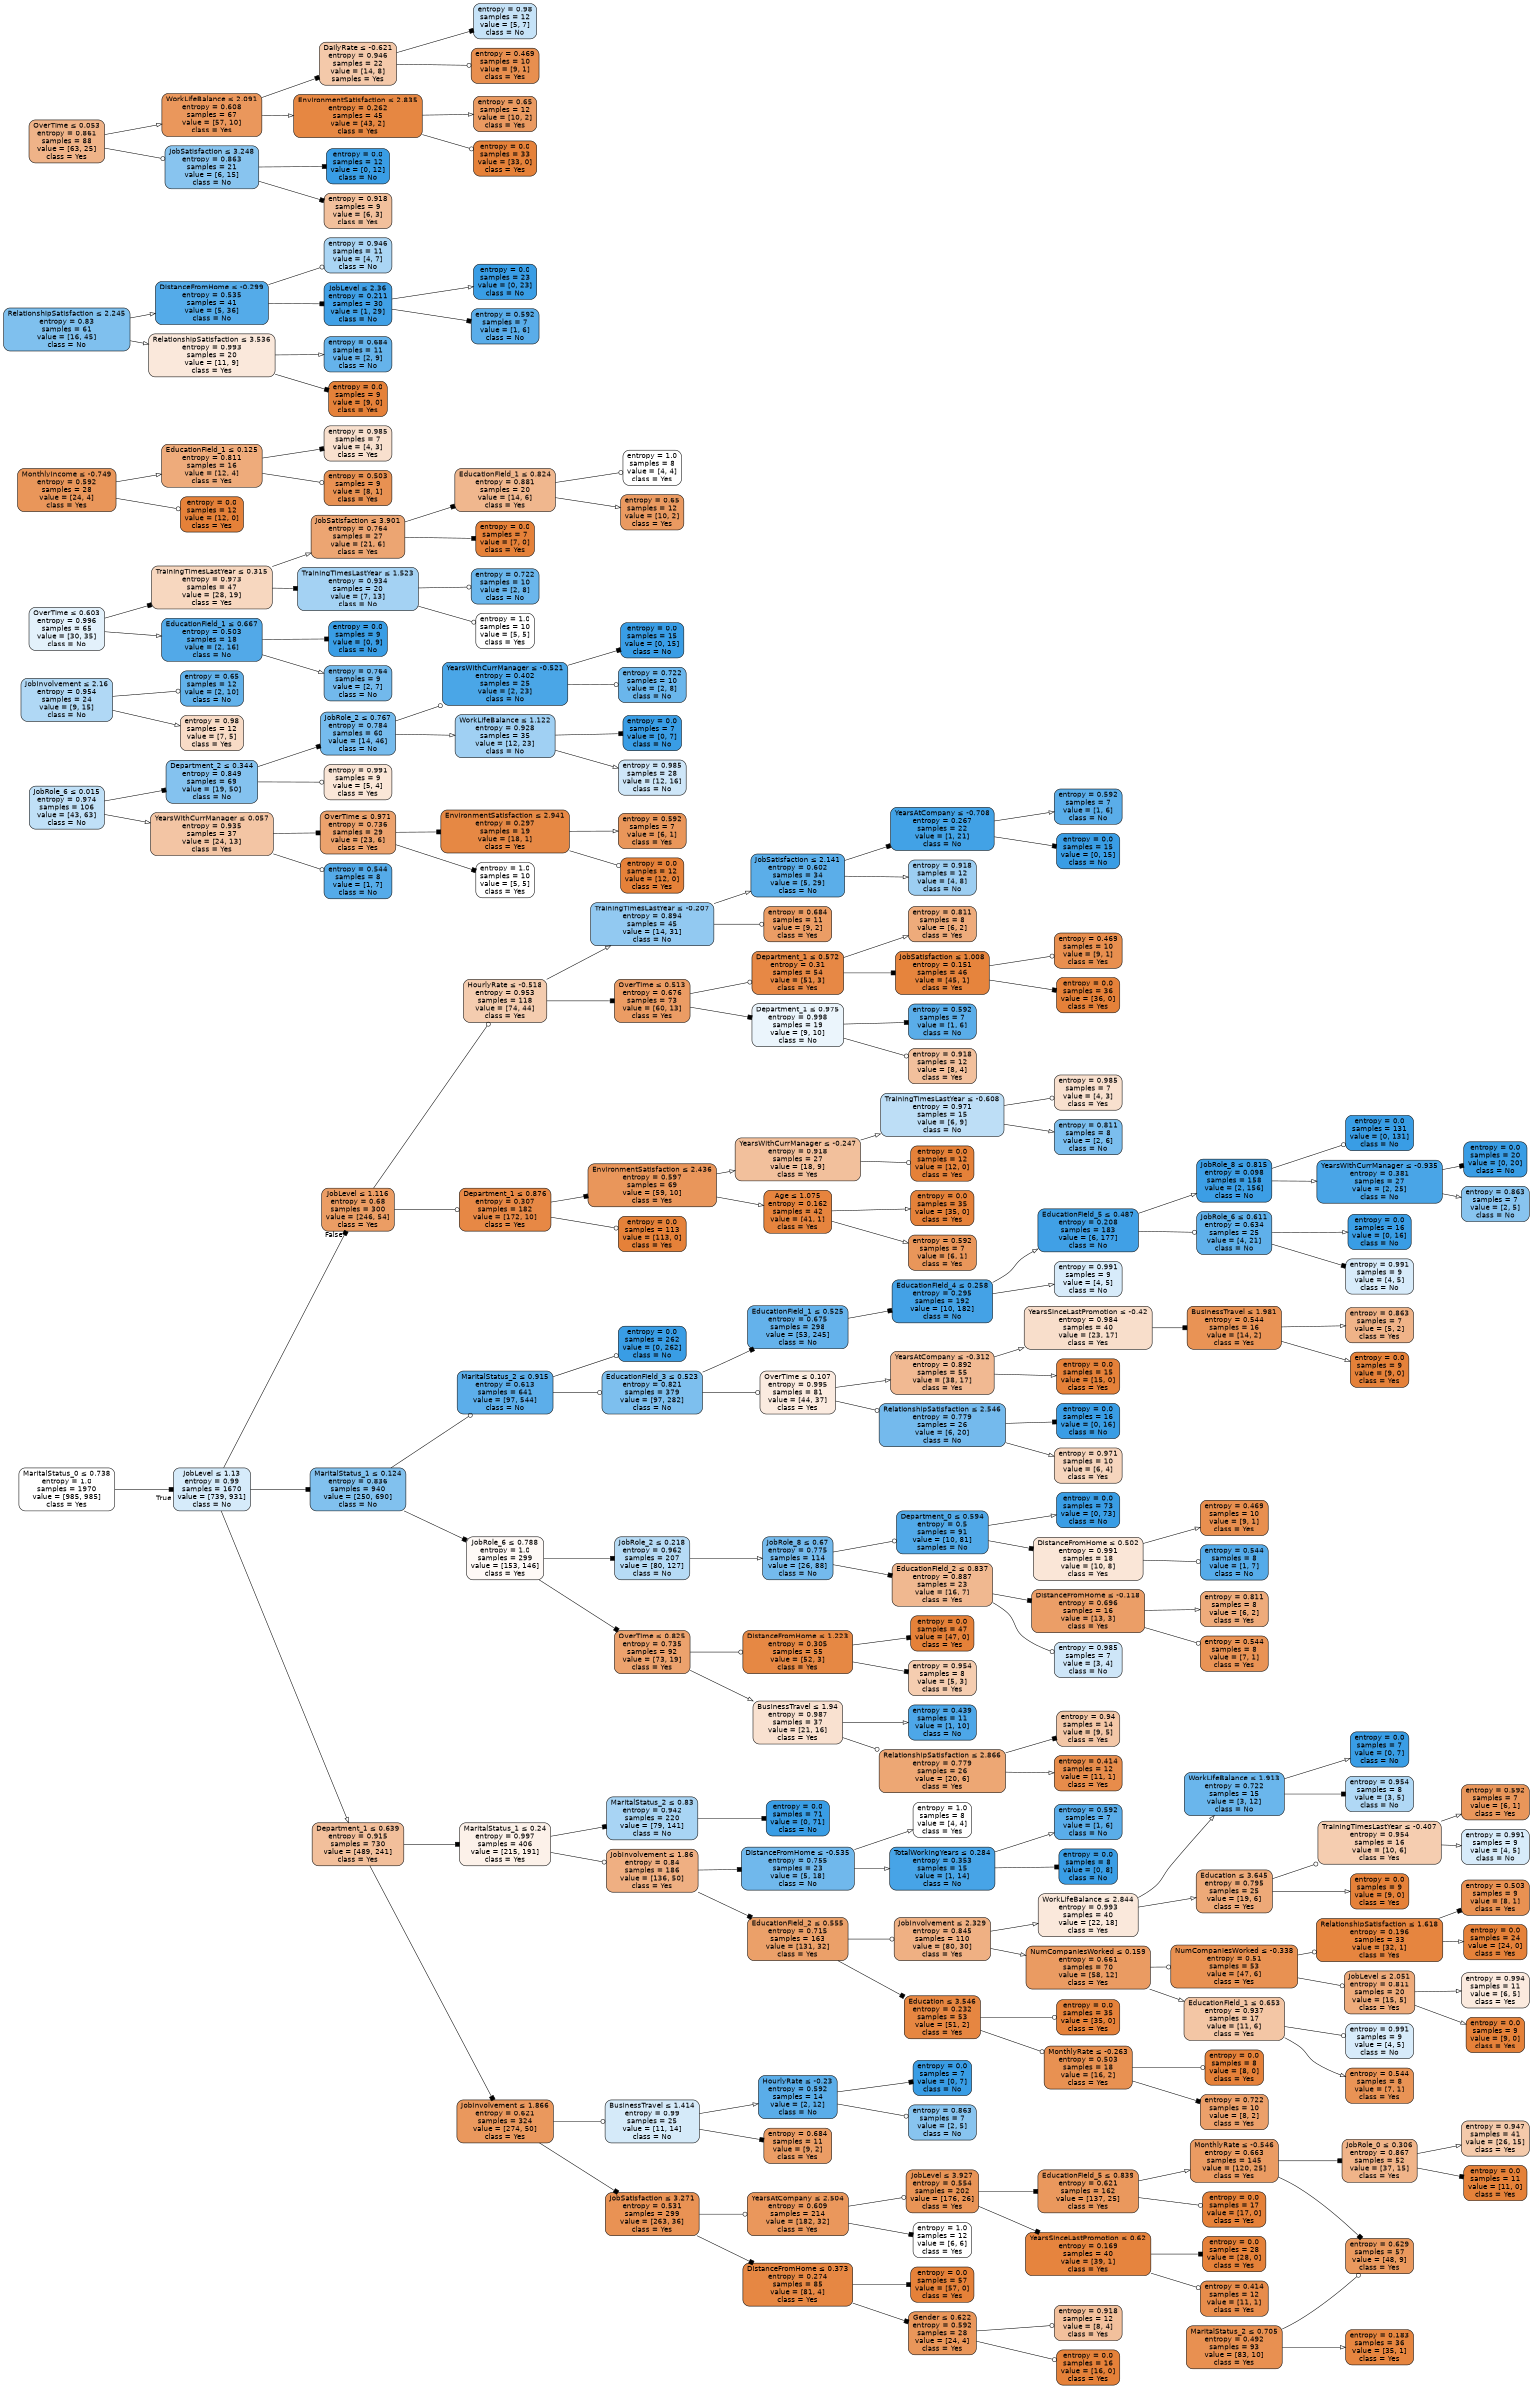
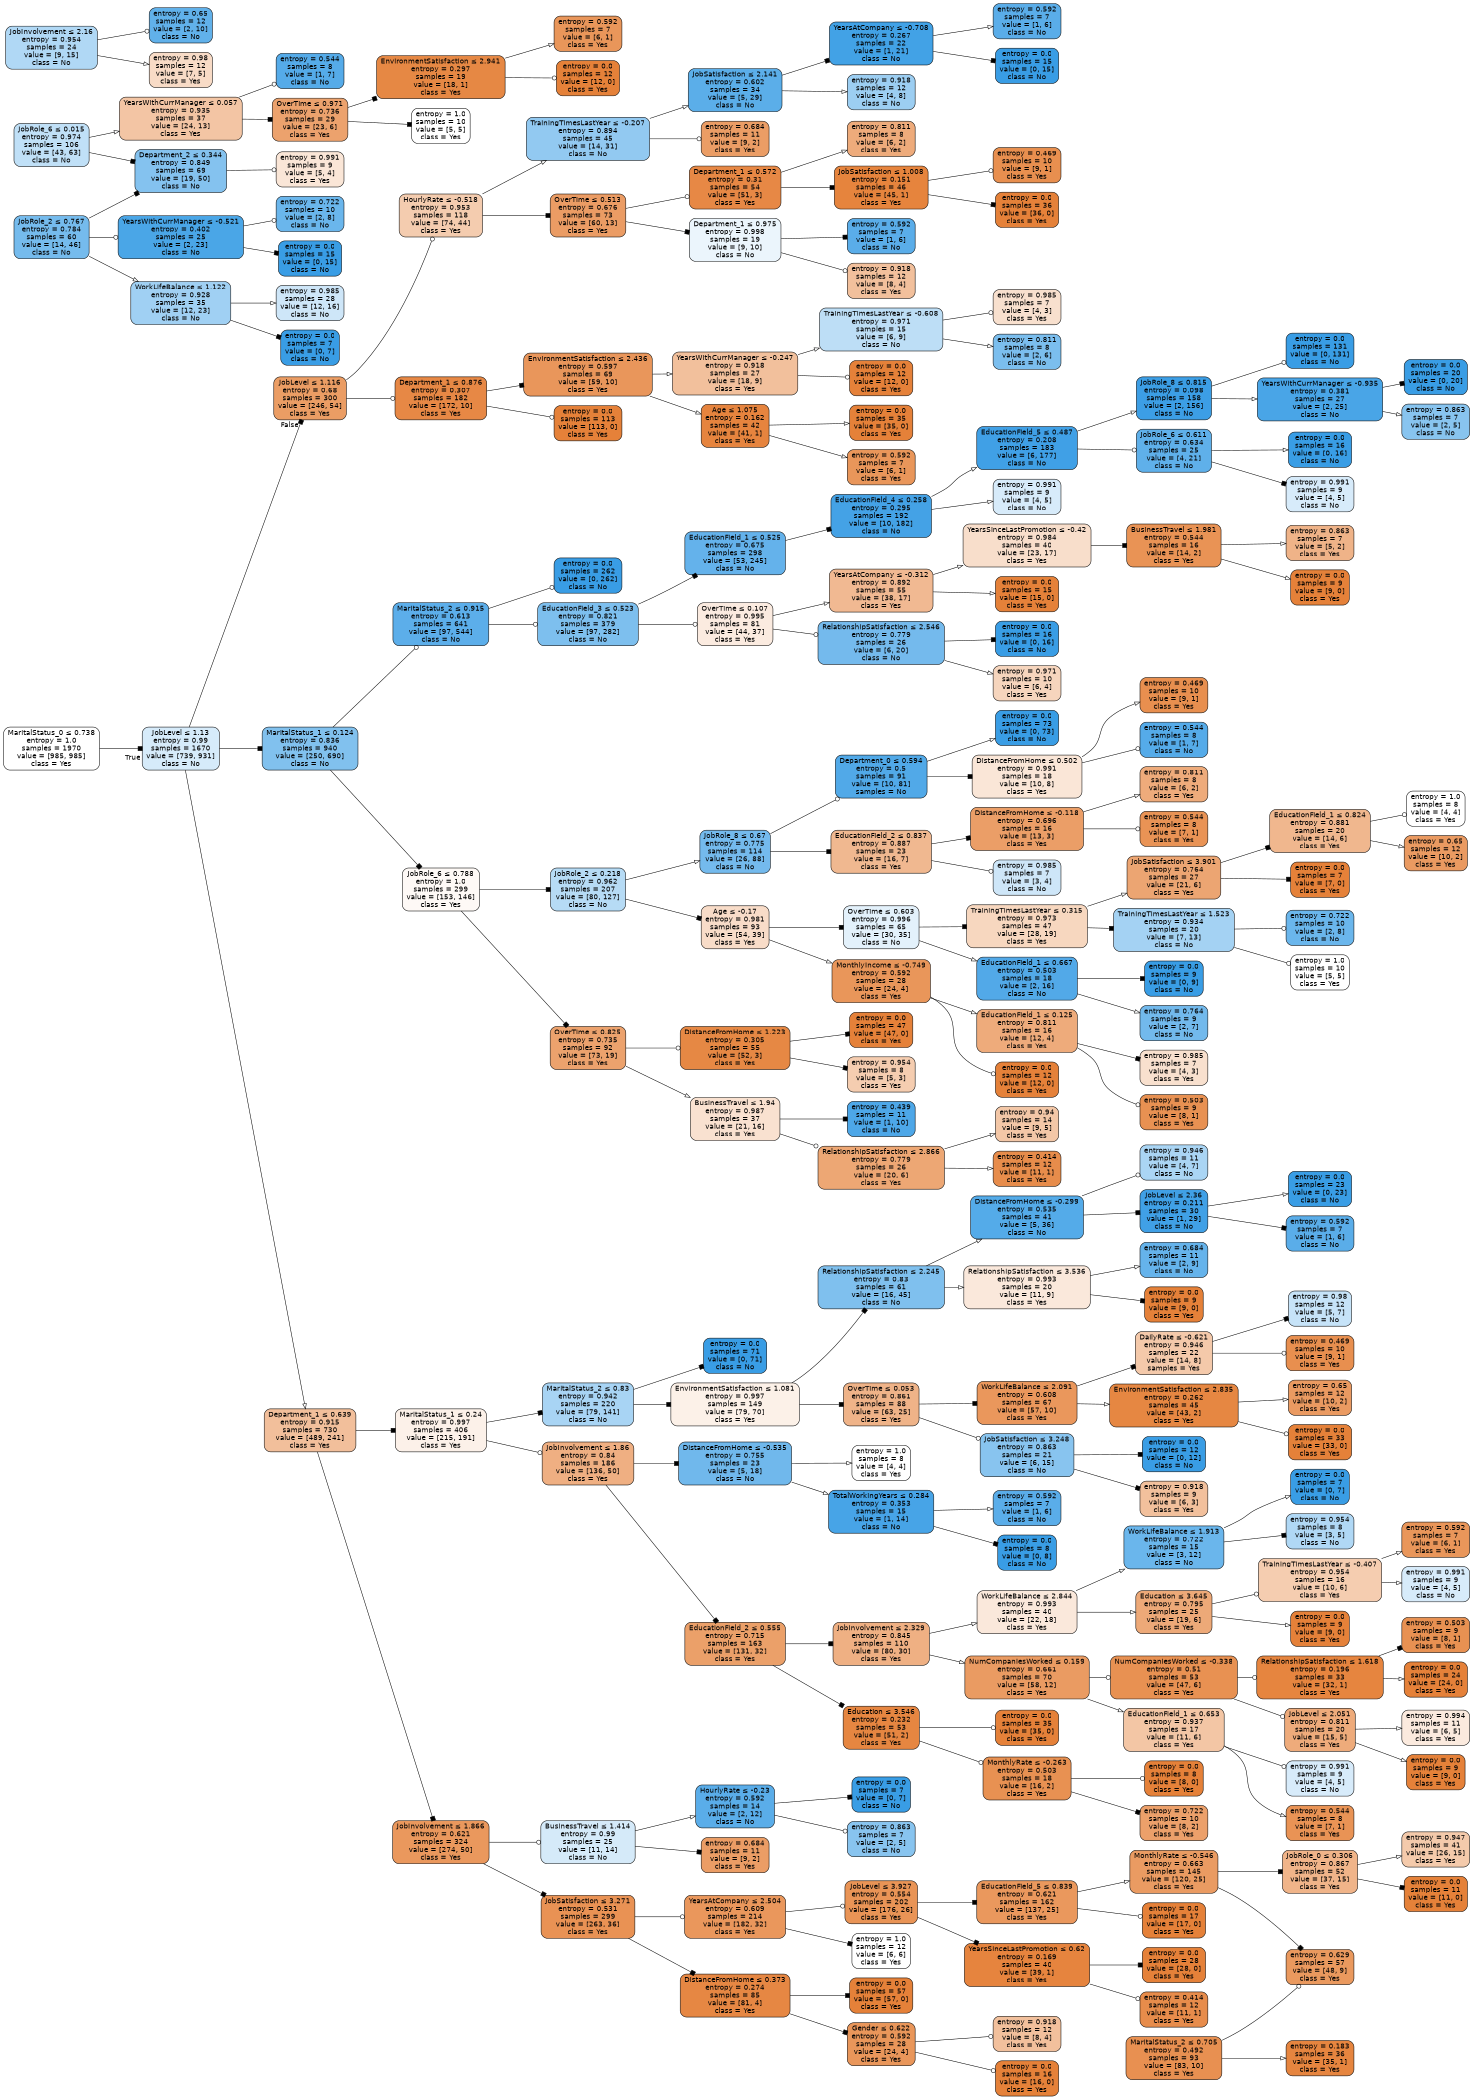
edge "OverTime ≤ 0.053" -> "WorkLifeBalance ≤ 2.091": arrowhead onormal -> box
edge "Department_2 ≤ 0.344" -> "JobRole_2 ≤ 0.767": reversed
node "Age ≤ -0.17": added
node "EnvironmentSatisfaction ≤ 1.081": added
edge "BusinessTravel ≤ 1.94" -> "entropy = 0.439": arrowhead onormal -> box
edge "RelationshipSatisfaction ≤ 2.866" -> "entropy = 0.94": arrowhead box -> onormal
edge "EducationField_2 ≤ 0.555" -> "JobInvolvement ≤ 2.329": arrowhead odot -> box
